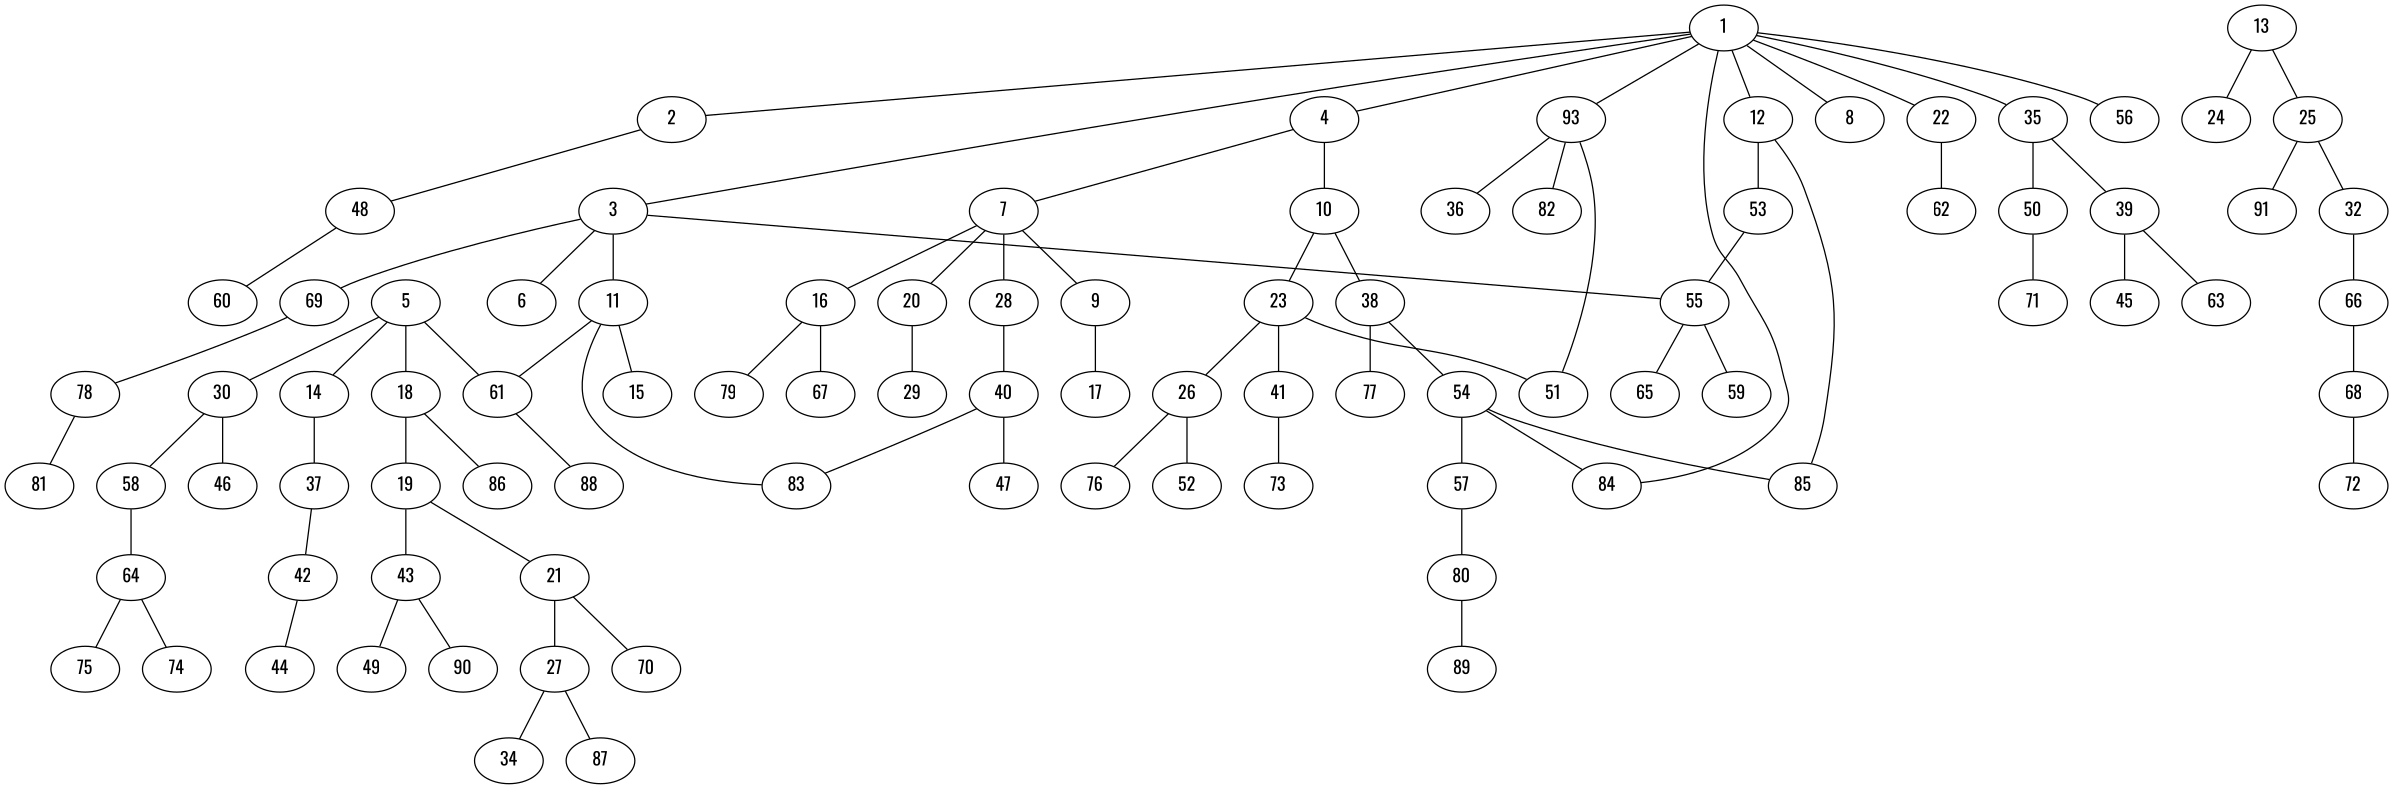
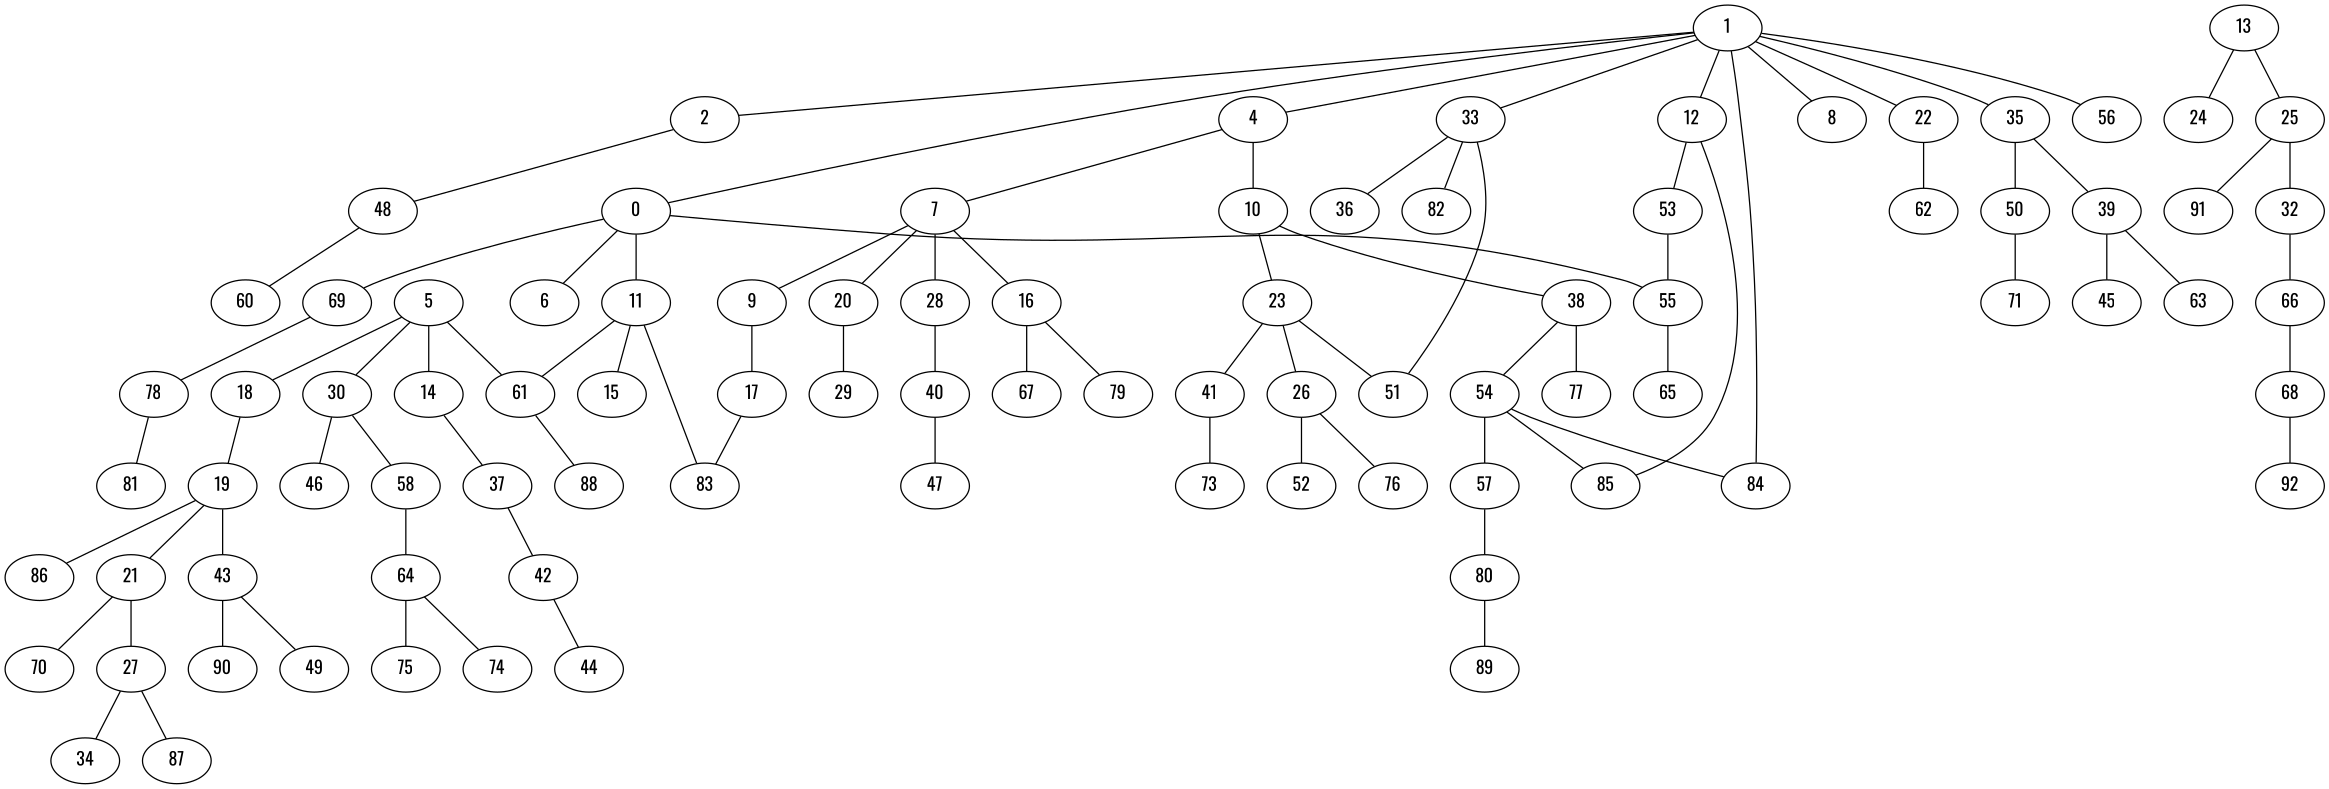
node "93": label "93" -> "33"
node "3": label "3" -> "0"
node "59": removed
edge "18" -- "86": now "19" -- "86"
edge "40" -- "83": now "17" -- "83"
node "72": label "72" -> "92"
